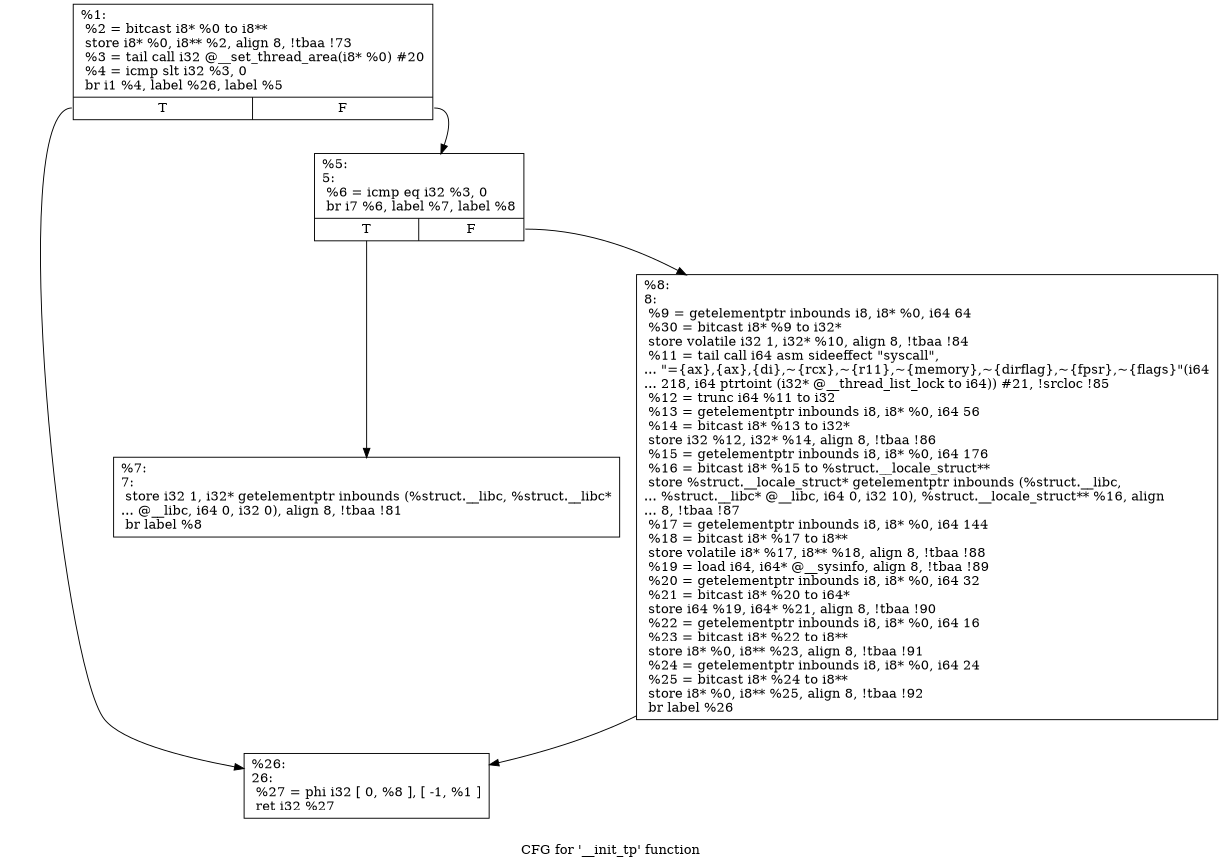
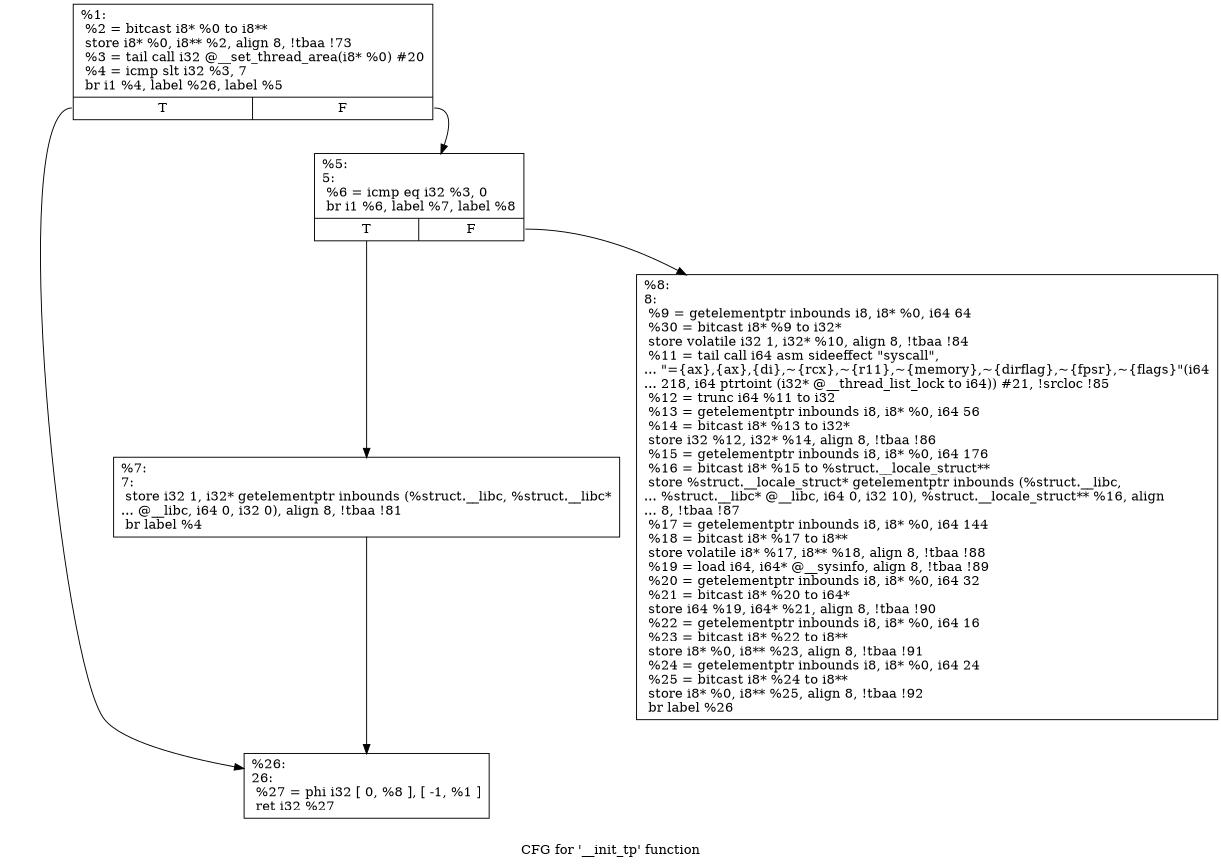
node "%1:": text "%4 = icmp slt i32 %3, 0" -> "%4 = icmp slt i32 %3, 7"
node "%5:": text "br i7 %6, label %7, label %8" -> "br i1 %6, label %7, label %8"
node "%7:": text "br label %8" -> "br label %4"
edge "%8:" -> "%26:": now "%7:" -> "%26:"
